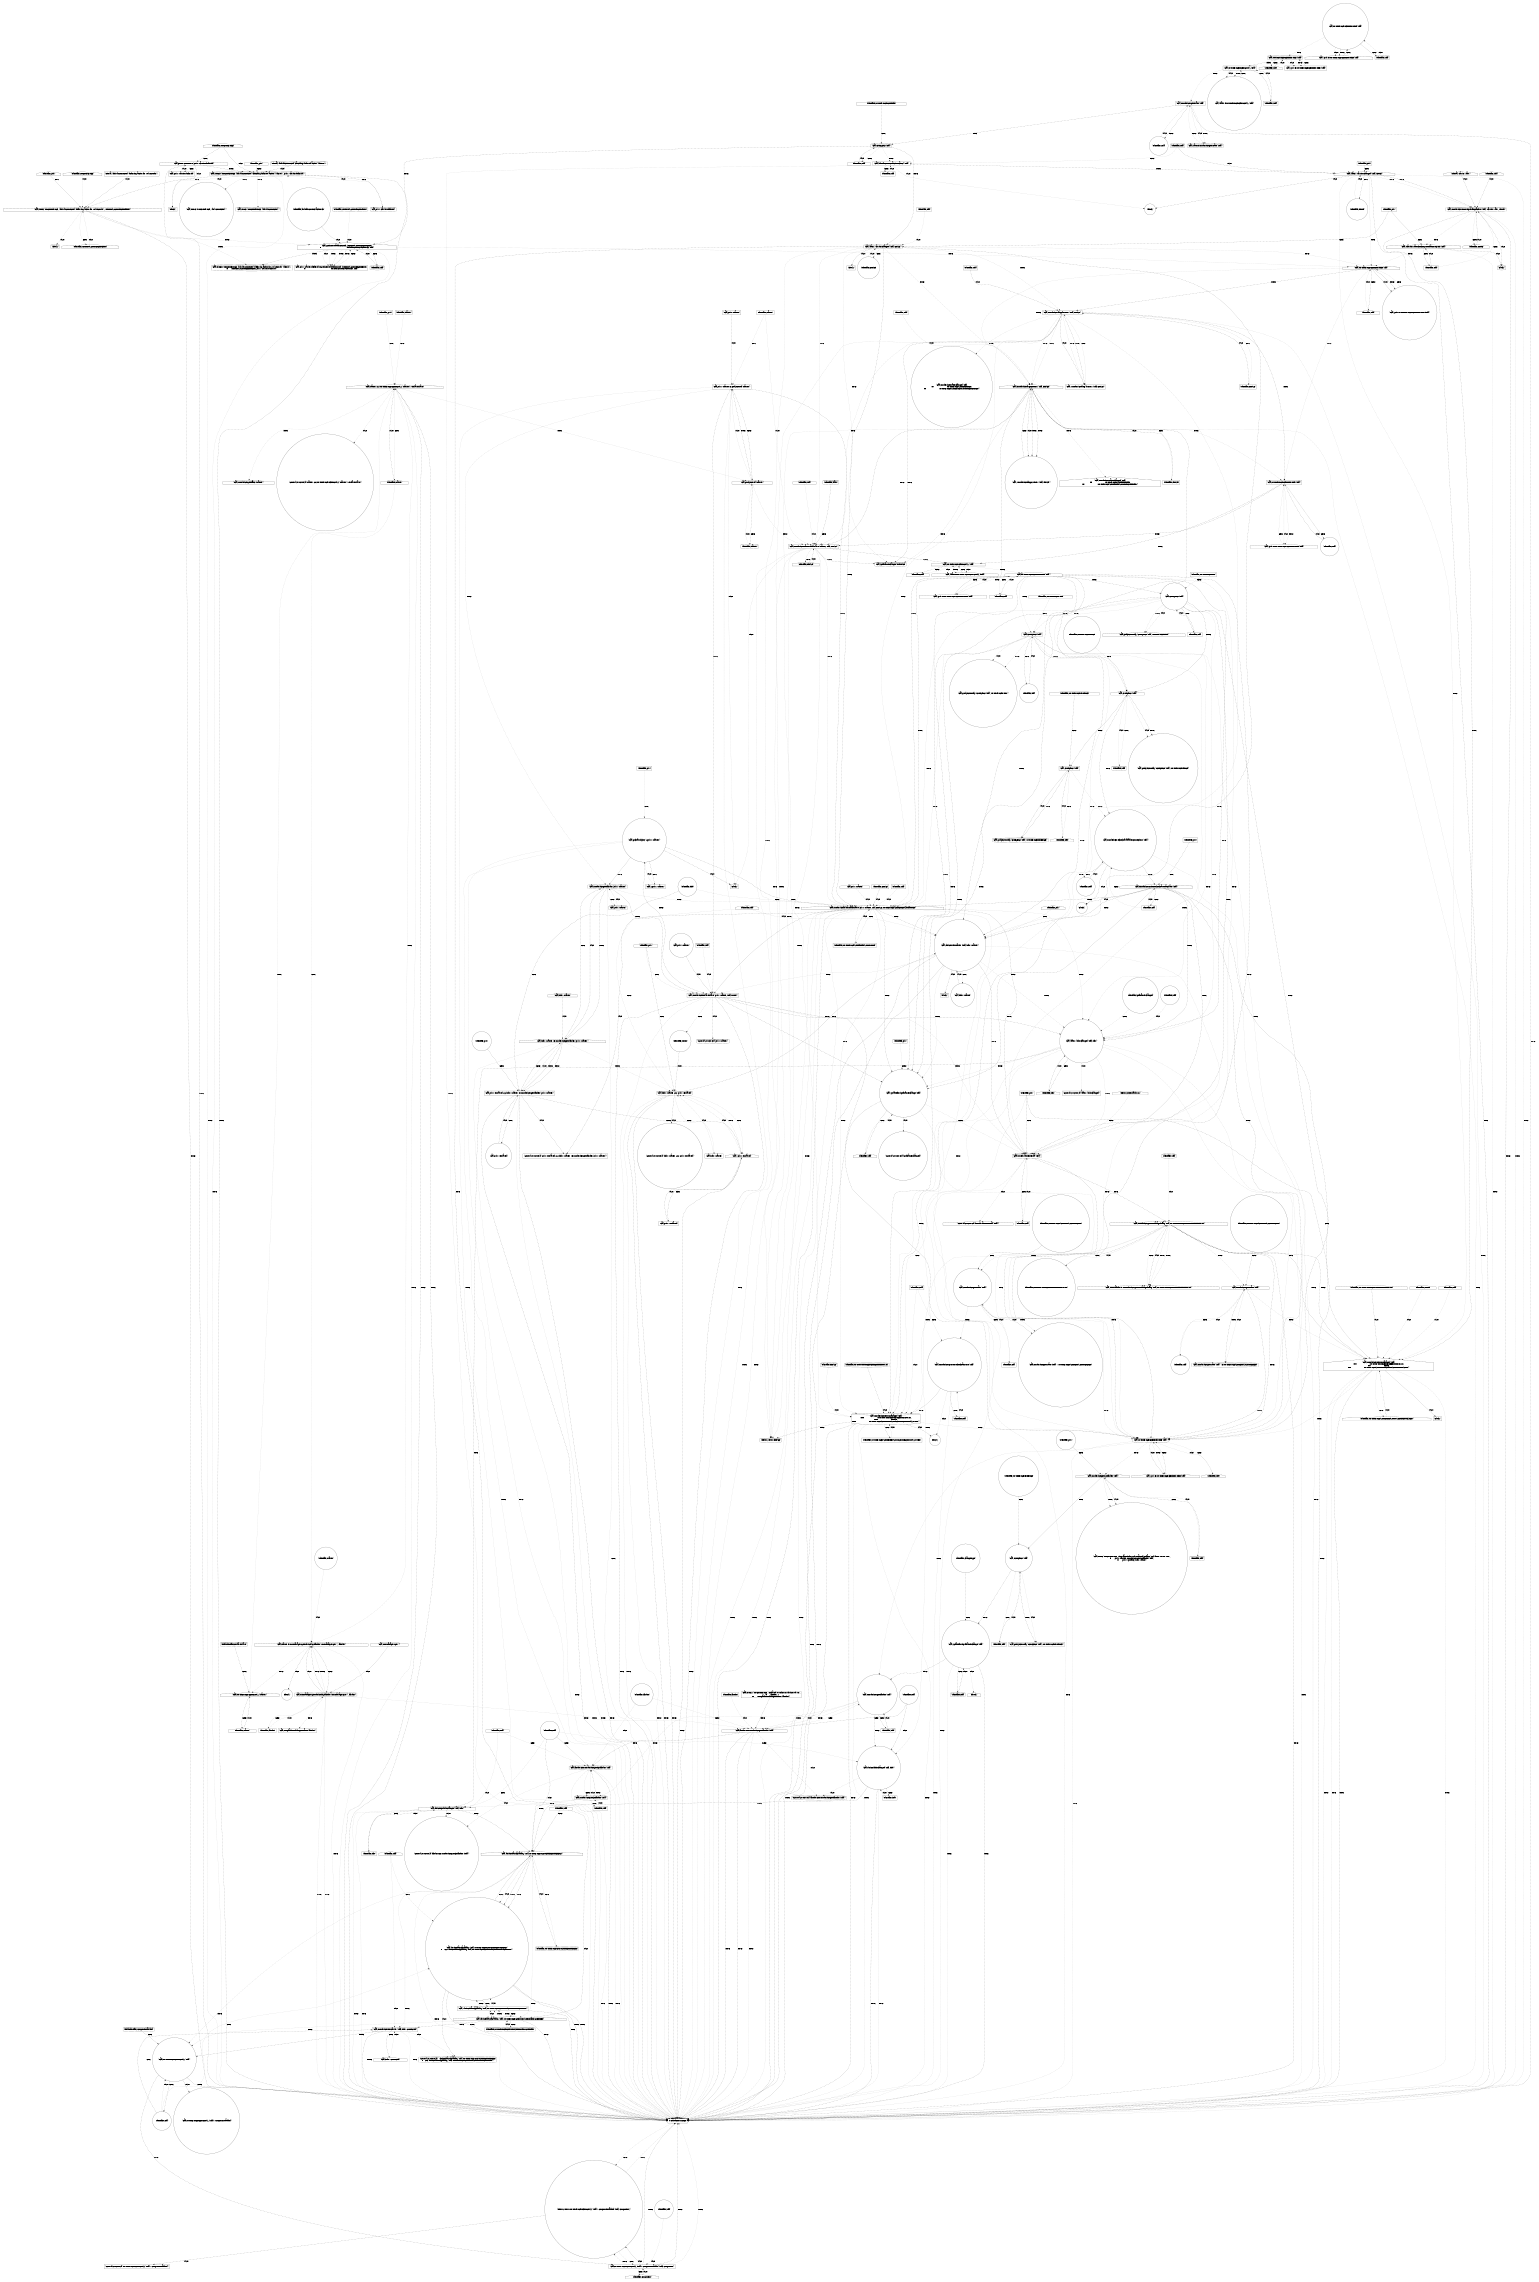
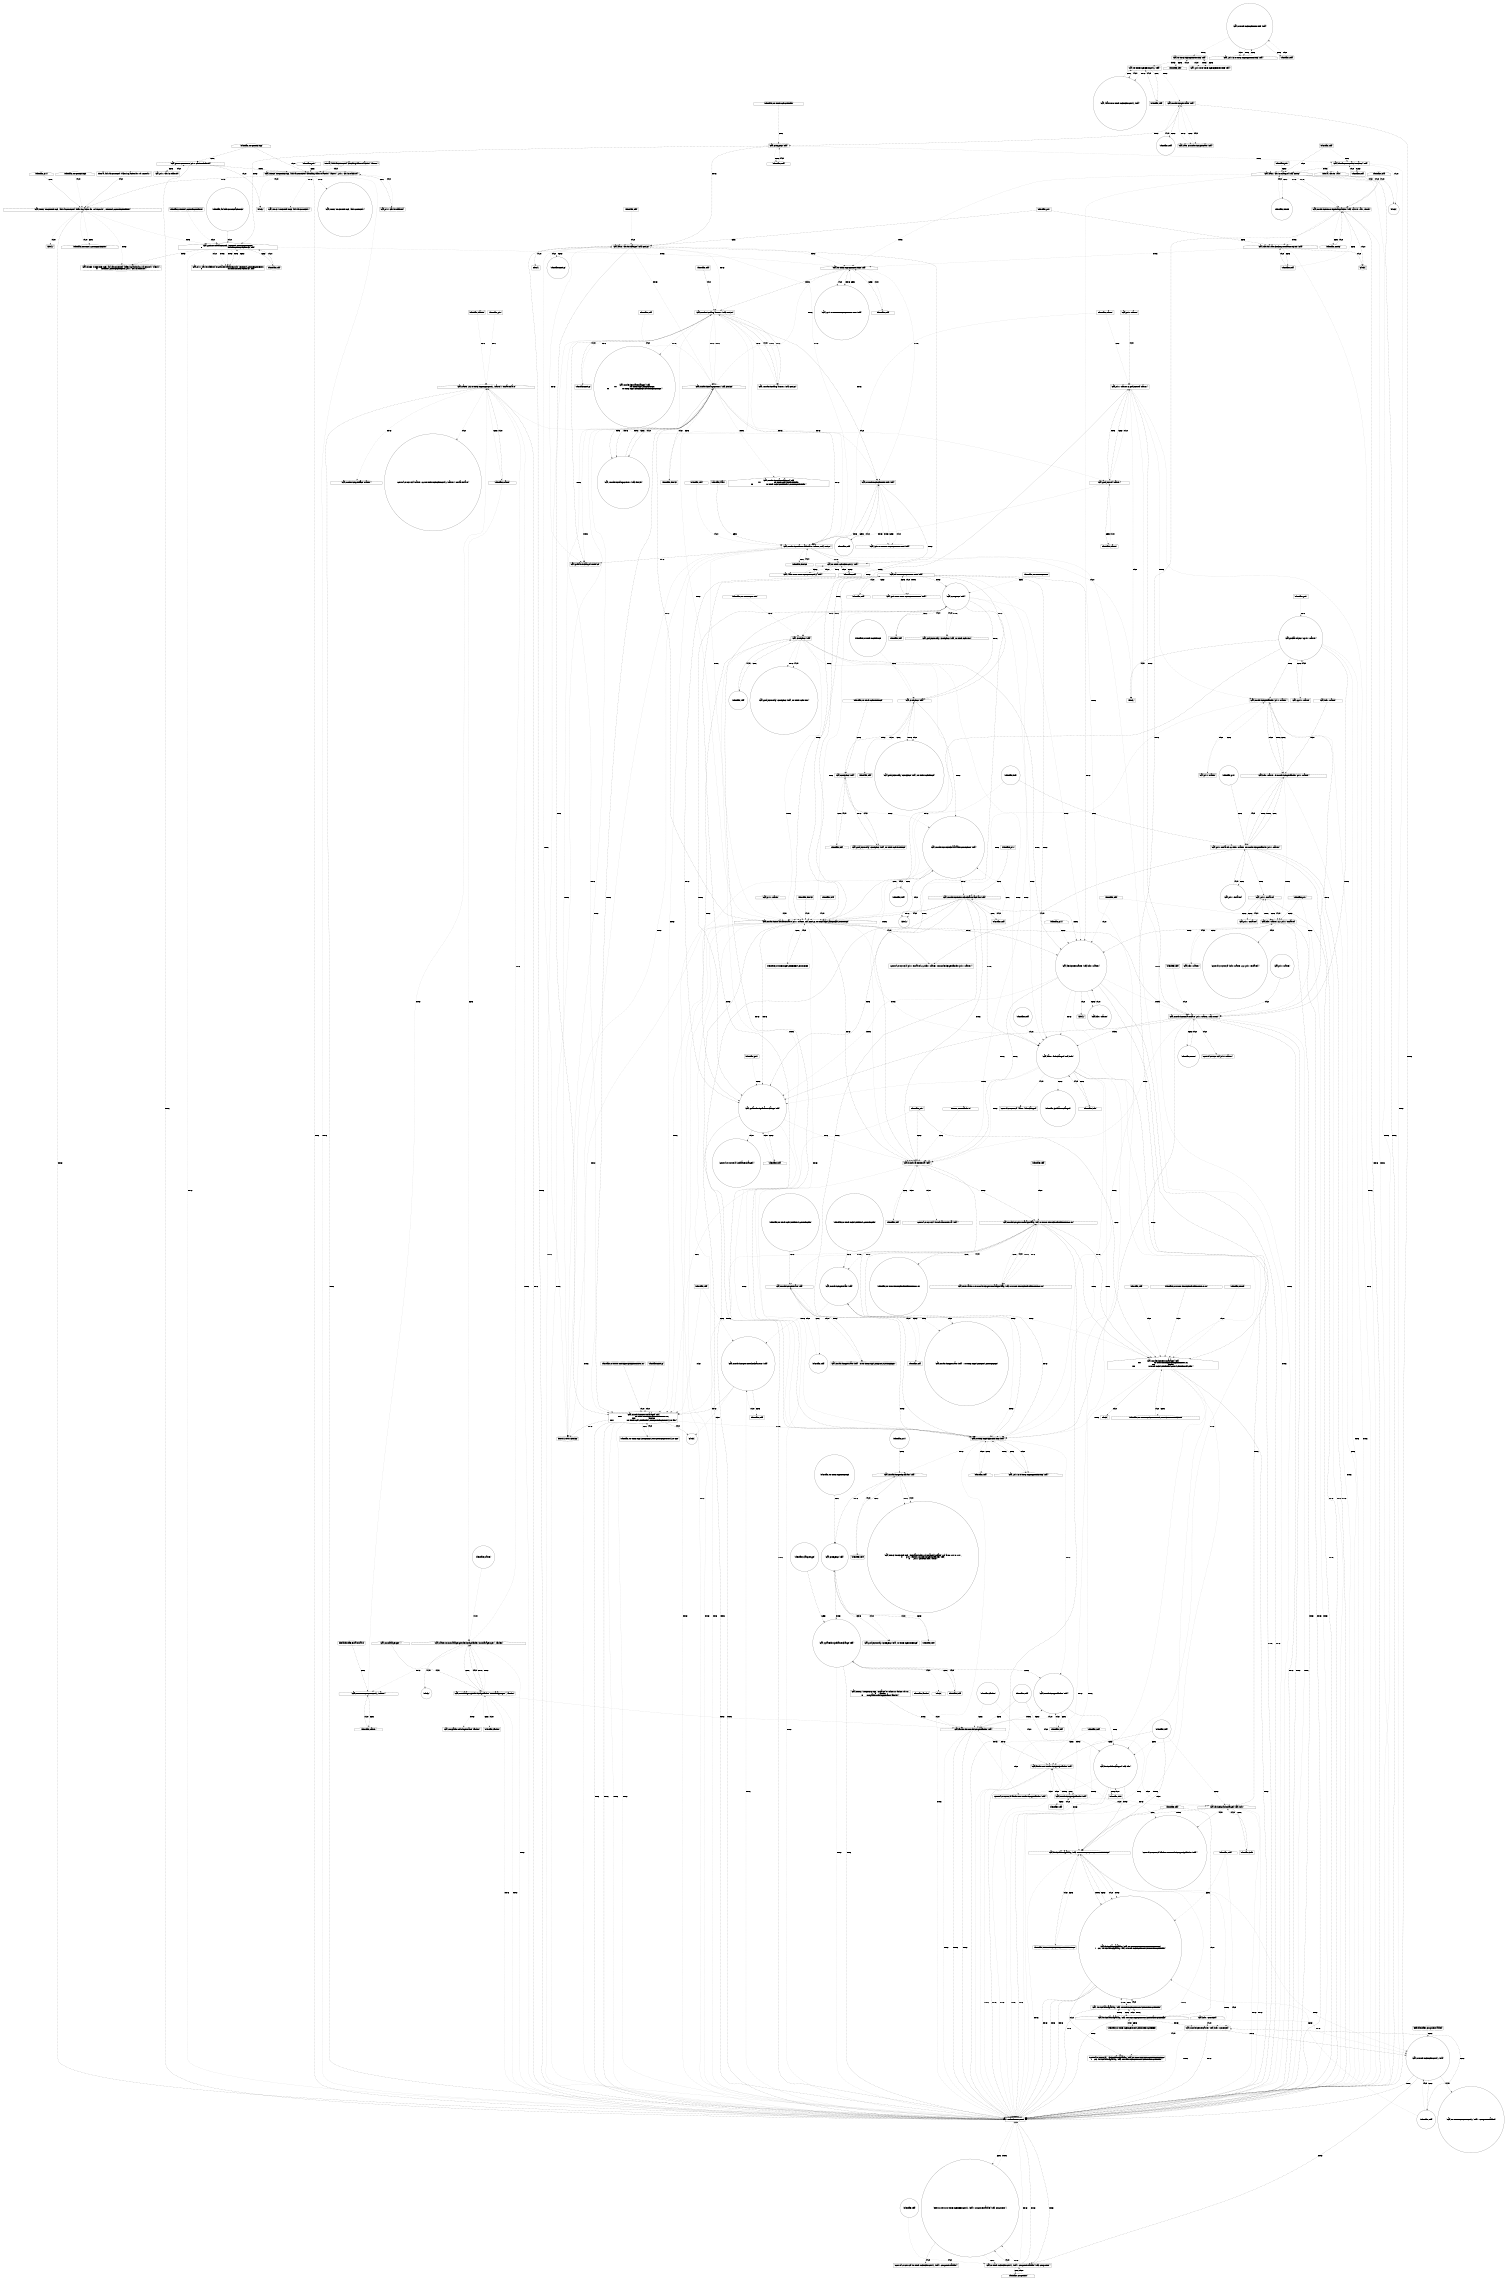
edge "(Identifier,ip_ifname_changed)" -> "(Call,klass->link_changed (self, info))": reversed
edge "(Identifier,NULL)" -> "(Call,info->master && !priv->enslaved)": now "(Identifier,NULL)" -> "(Call,nm_device_enslave_slave (priv->master, self, NULL))"
edge "(Call,nm_device_set_carrier (self, info->connected))" -> "(Call,info->connected)": removed, label "CFG:"
